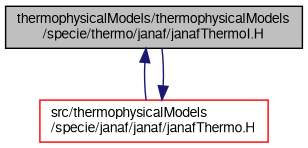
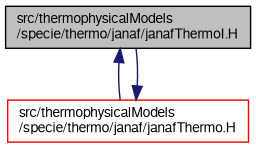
node "thermophysicalModels/thermophysicalModels /specie/thermo/janaf/janafThermoI.H": label "thermophysicalModels/thermophysicalModels /specie/thermo/janaf/janafThermoI.H" -> "src/thermophysicalModels /specie/thermo/janaf/janafThermoI.H"
node "src/thermophysicalModels /specie/janaf/janaf/janafThermo.H": label "src/thermophysicalModels /specie/janaf/janaf/janafThermo.H" -> "src/thermophysicalModels /specie/thermo/janaf/janafThermo.H"
